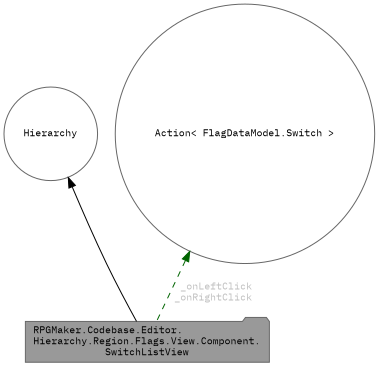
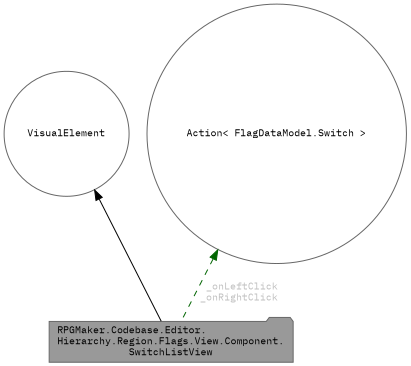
node "Hierarchy": label "Hierarchy" -> "VisualElement"
